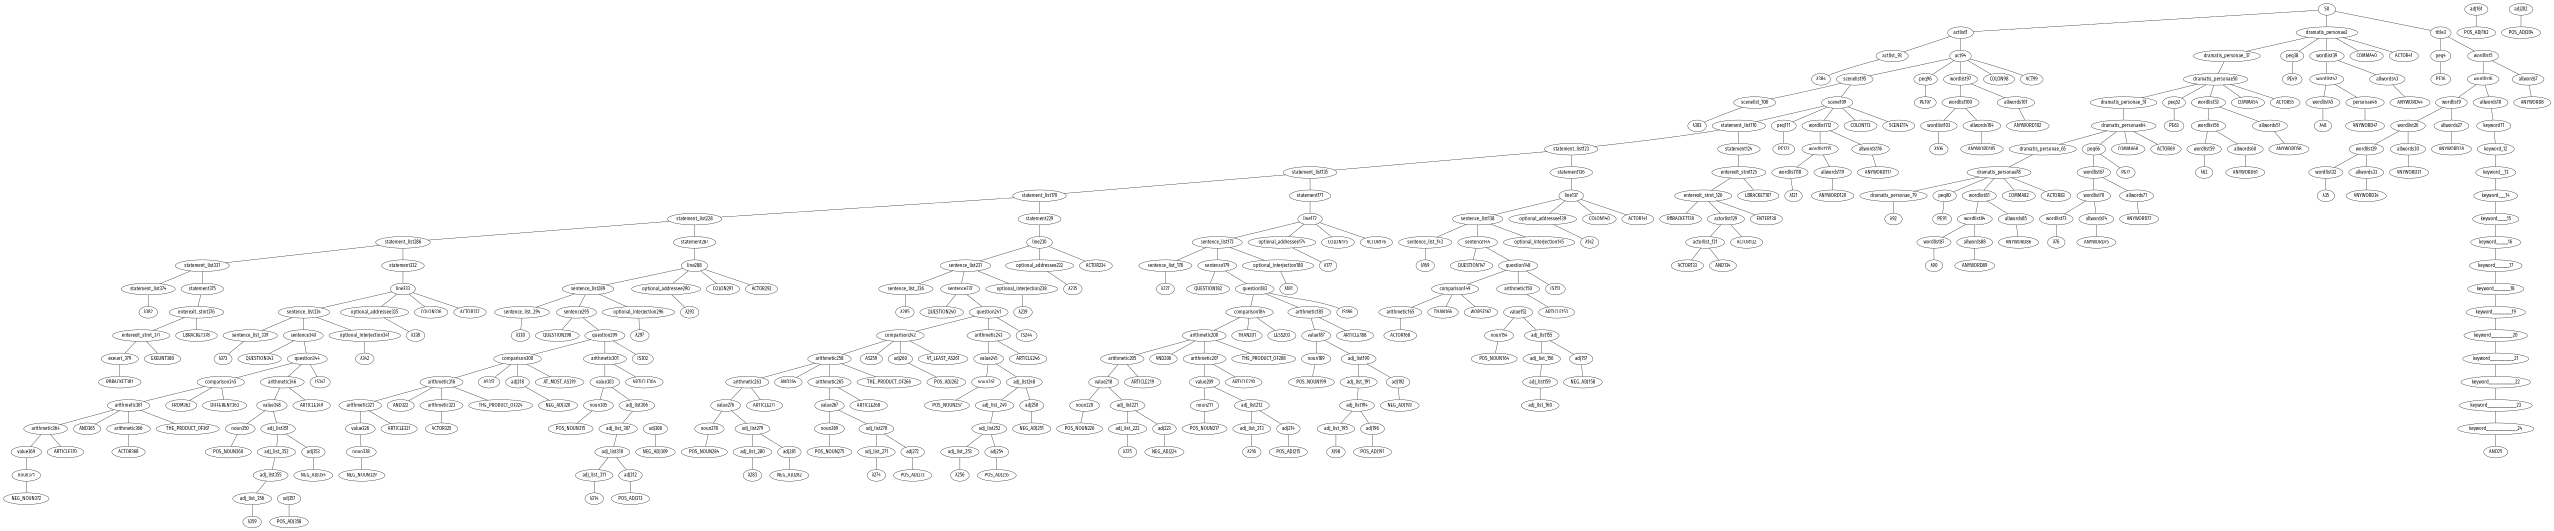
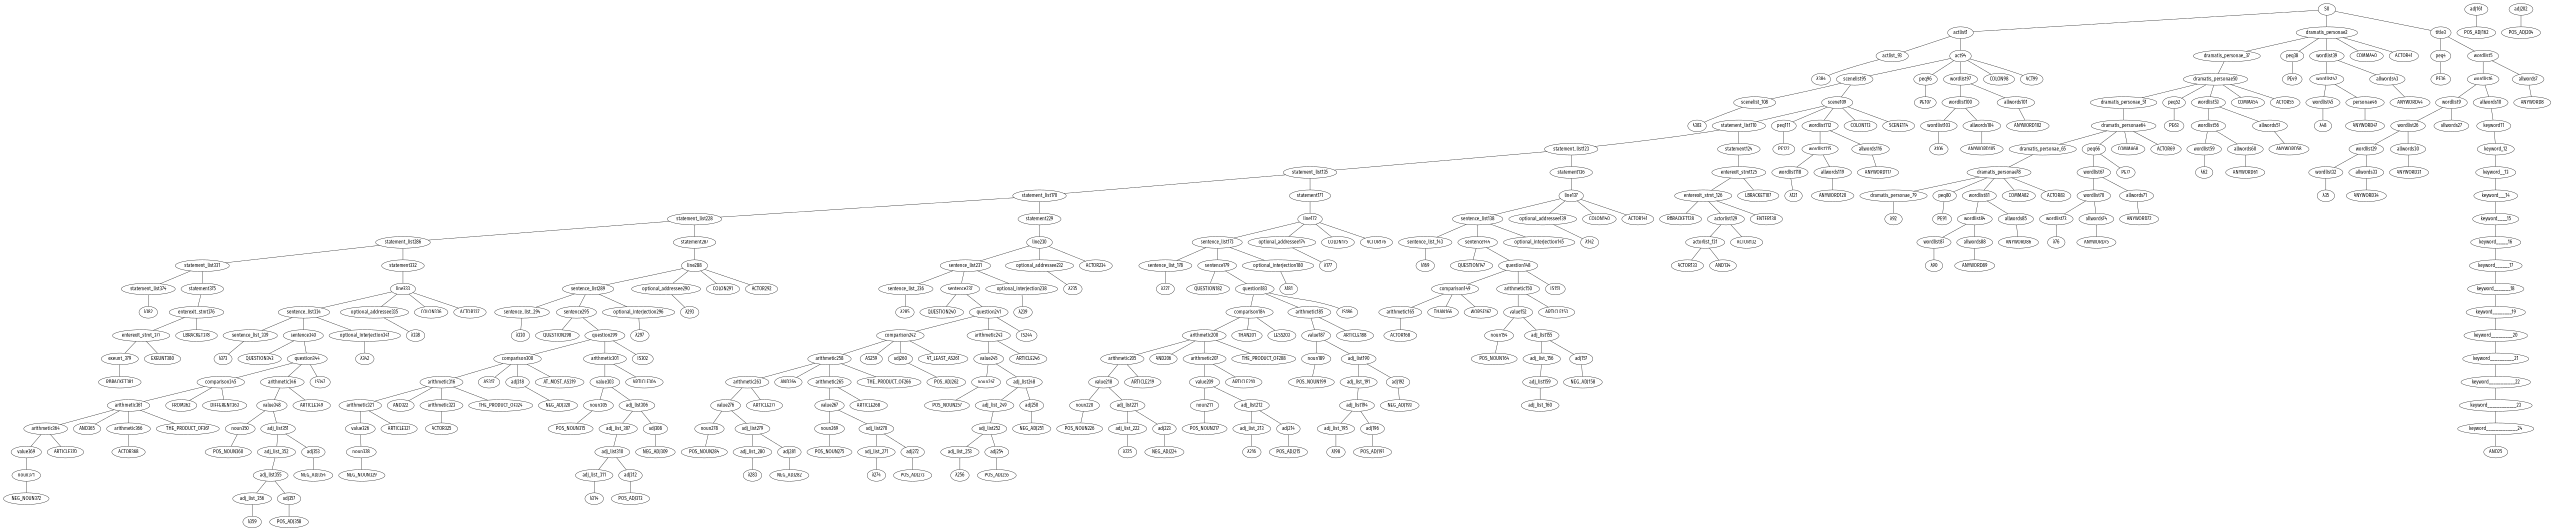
node "ANYWORD28": removed
edge "arithmetic150" -- "value152": added
edge "adj_list306" -- "adj308": added
edge "adj_list355" -- "adj357": added
